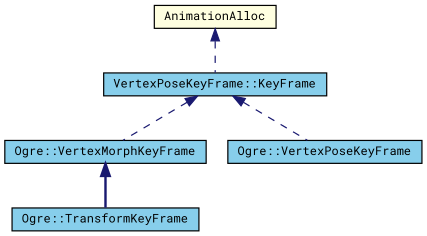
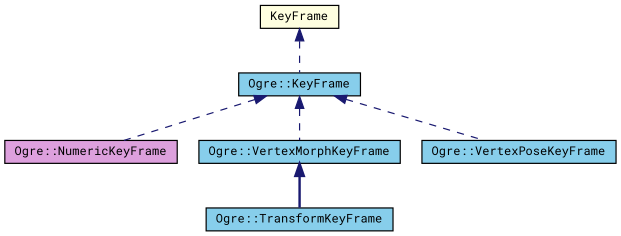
node "AnimationAlloc": label "AnimationAlloc" -> "KeyFrame"
node "VertexPoseKeyFrame::KeyFrame": label "VertexPoseKeyFrame::KeyFrame" -> "Ogre::KeyFrame"
node "Ogre::NumericKeyFrame": added
